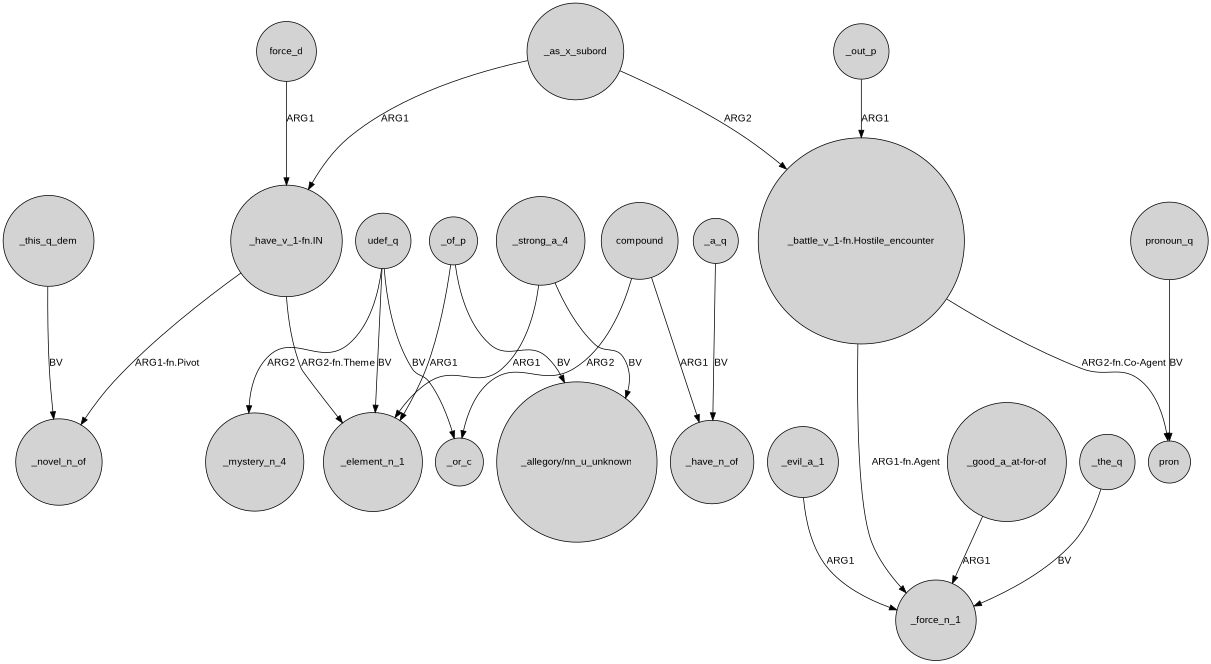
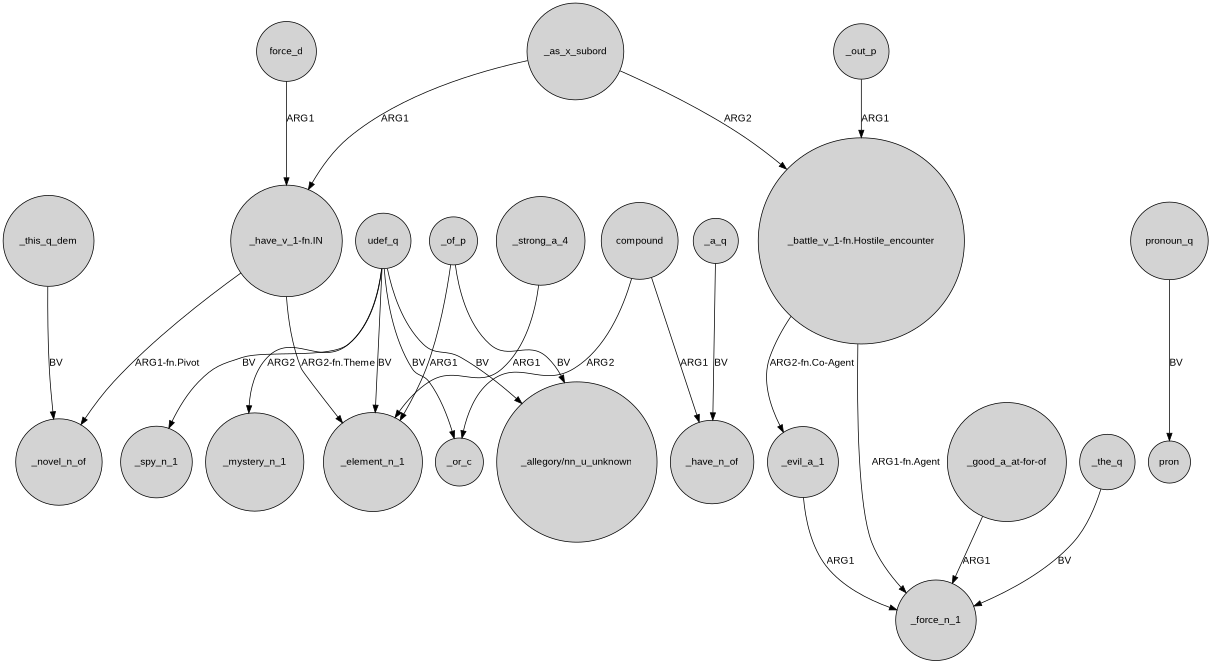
edge "_strong_a_4" -> "_allegory/nn_u_unknown": now "udef_q" -> "_allegory/nn_u_unknown"
edge "_battle_v_1-fn.Hostile_encounter" -> "pron": now "_battle_v_1-fn.Hostile_encounter" -> "_evil_a_1"
node "_spy_n_1": added
node "_mystery_n_4": label "_mystery_n_4" -> "_mystery_n_1"
